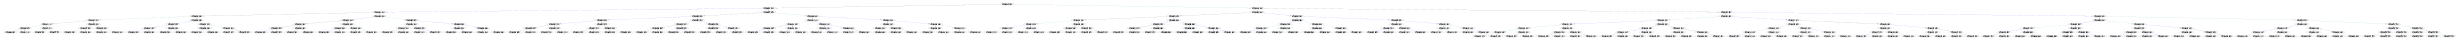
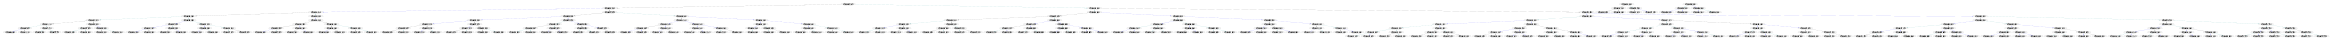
node "Node{data=[3159, 3159]}": removed
